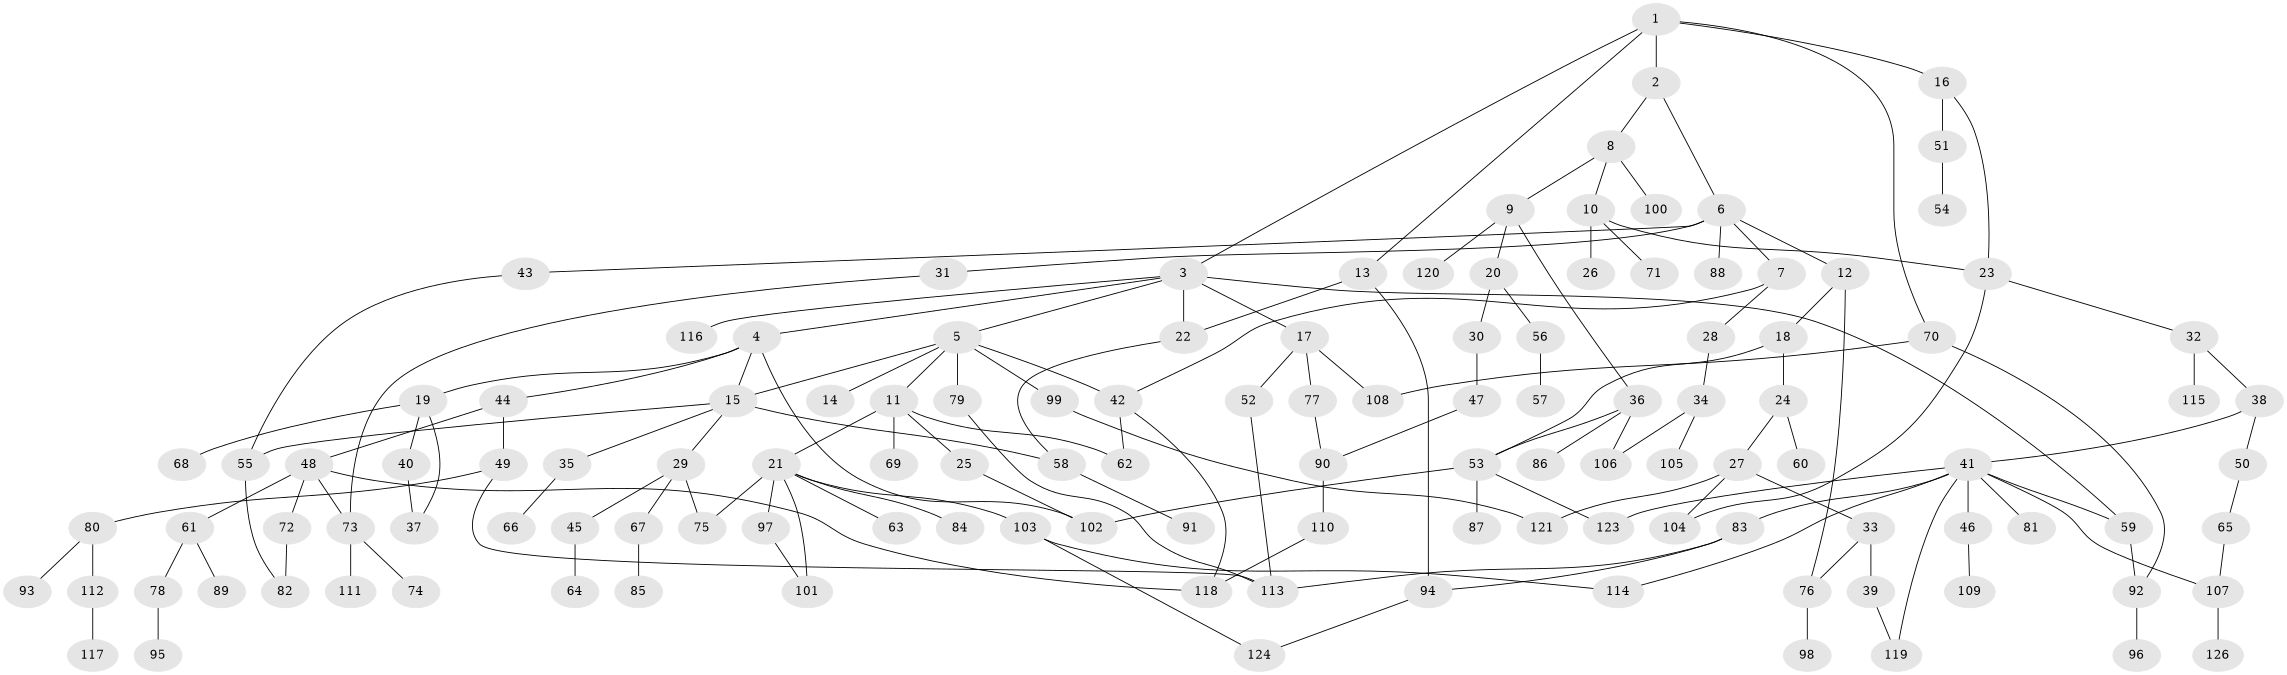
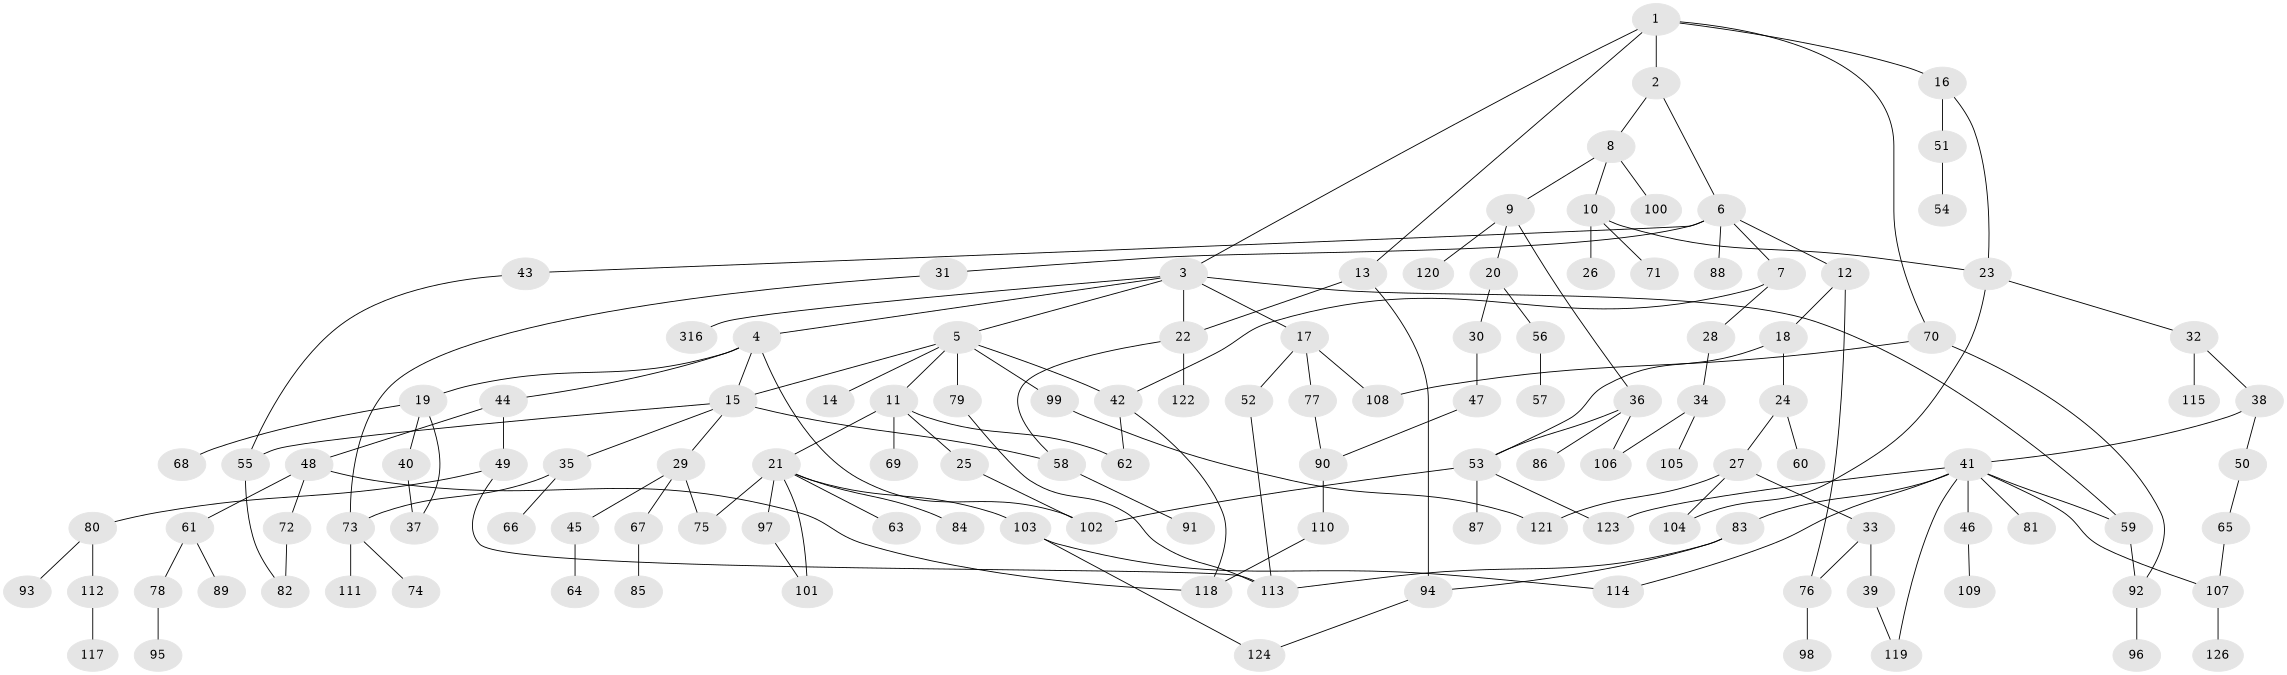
node "116": label "116" -> "316"
node "122": added
edge "48" -- "73": now "35" -- "73"
